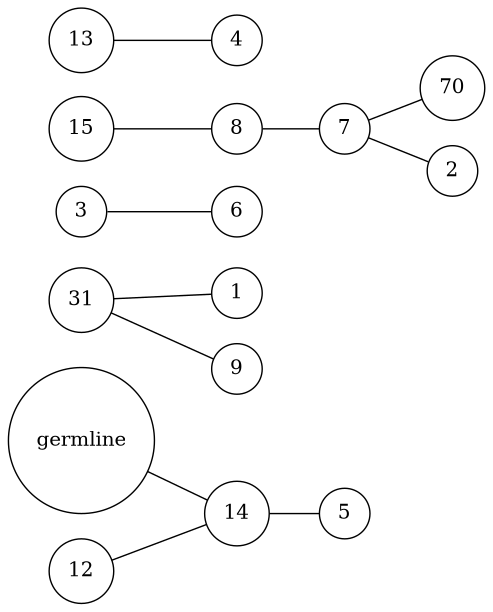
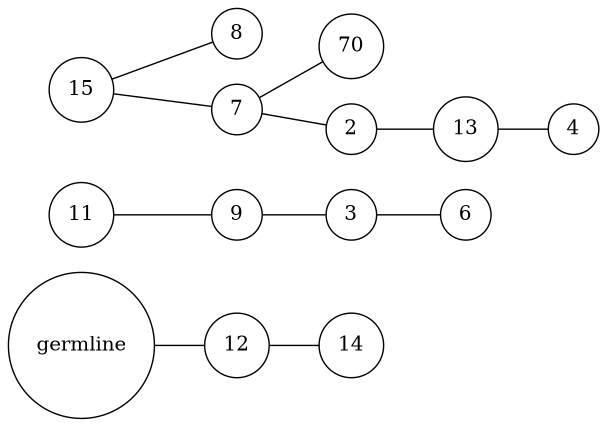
edge "8" -- "7": now "15" -- "7"
edge "2" -- "13": added
edge "9" -- "3": added
node "1": removed
node "31": label "31" -> "11"
edge "germline" -- "14": now "germline" -- "12"
node "5": removed
